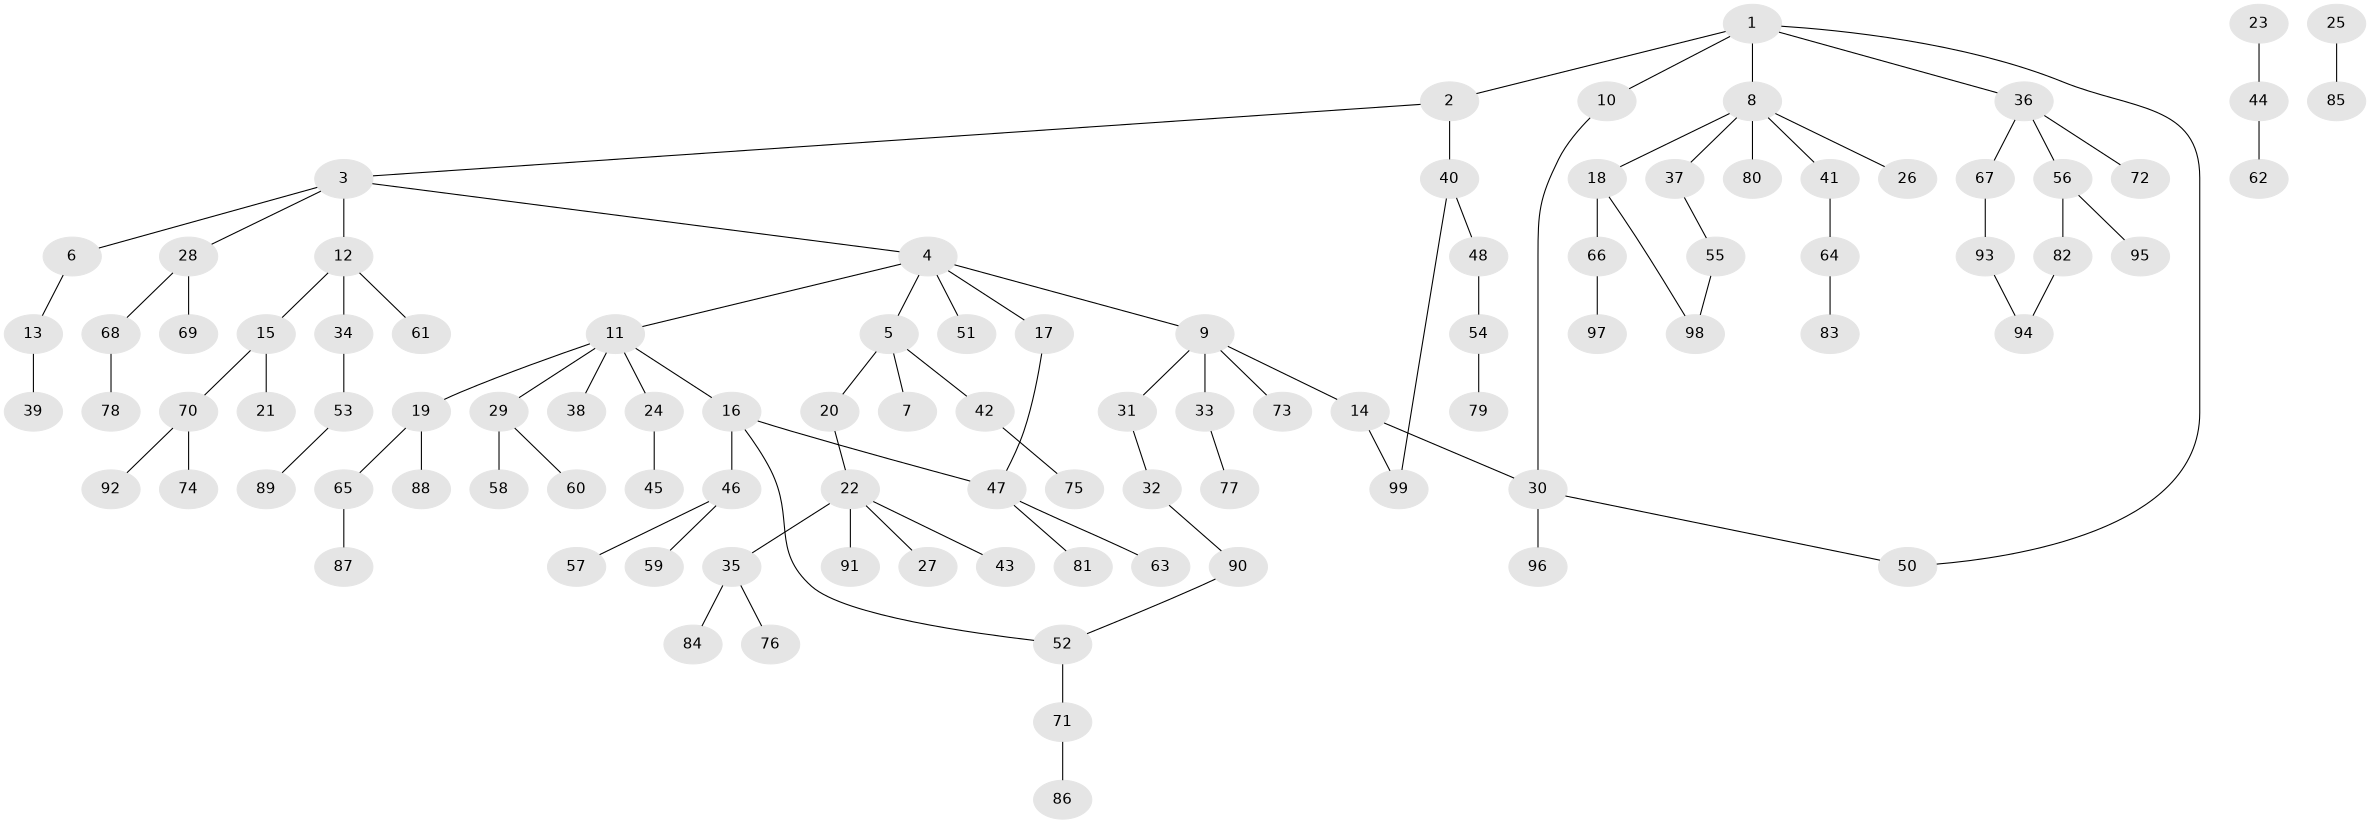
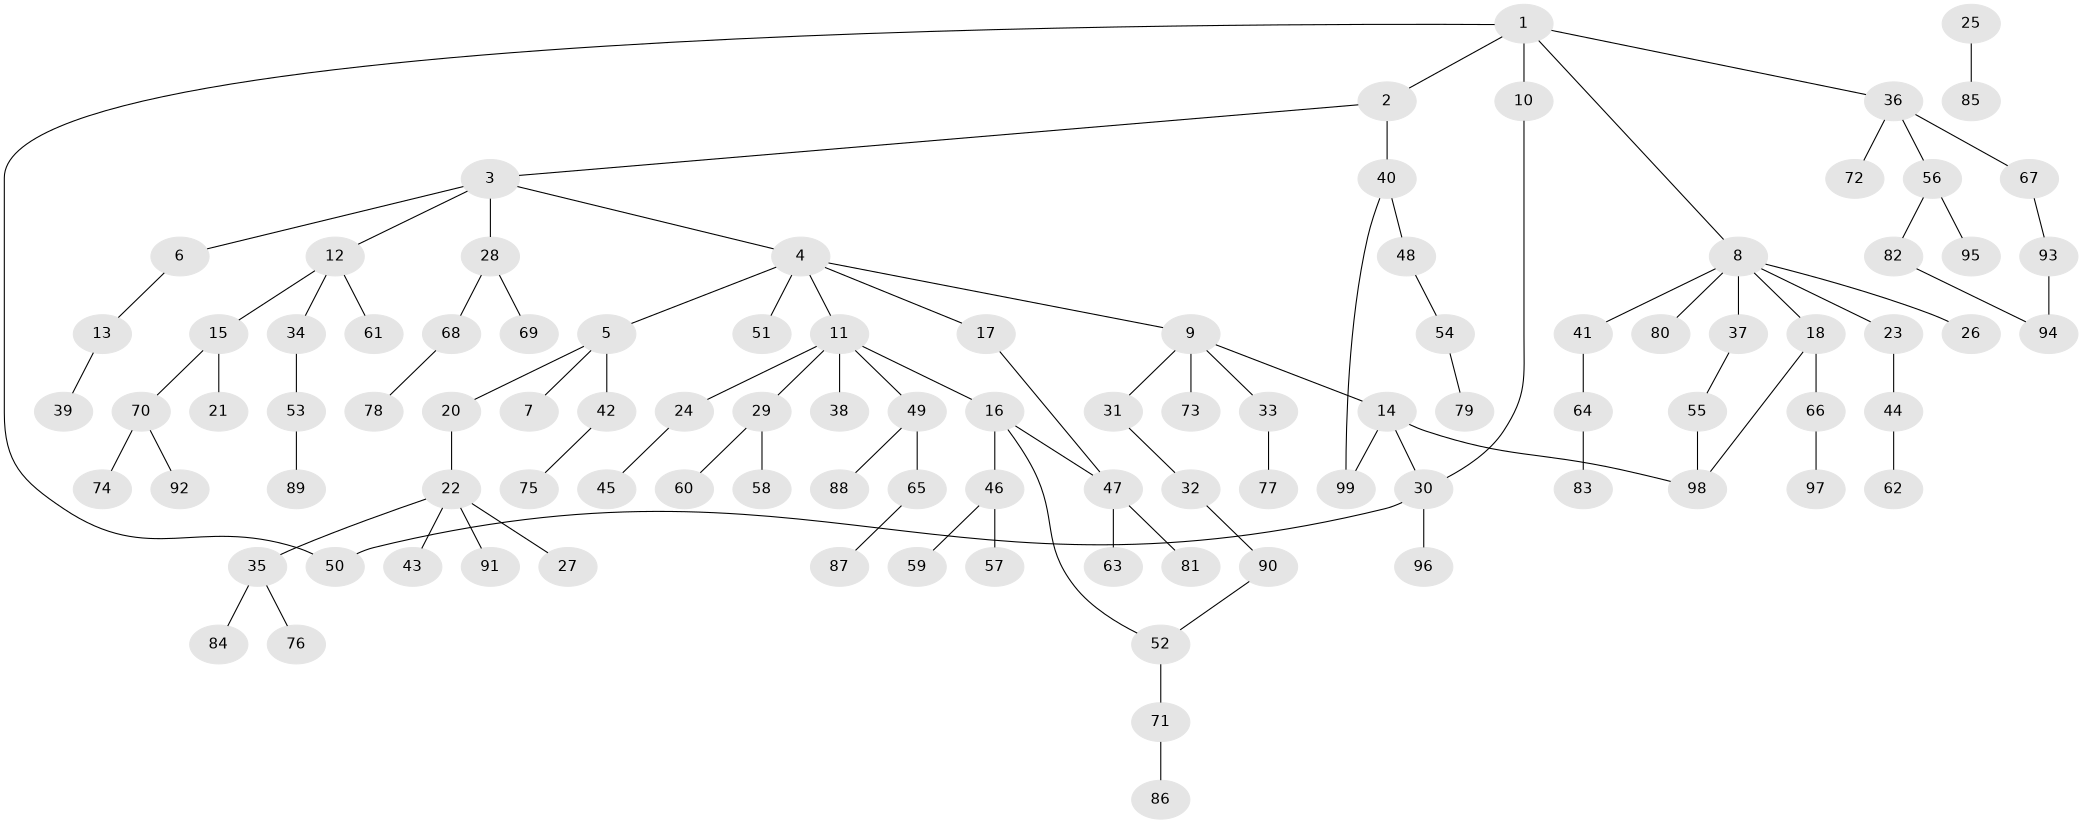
edge "8" -- "23": added
node "19": label "19" -> "49"
edge "14" -- "98": added
